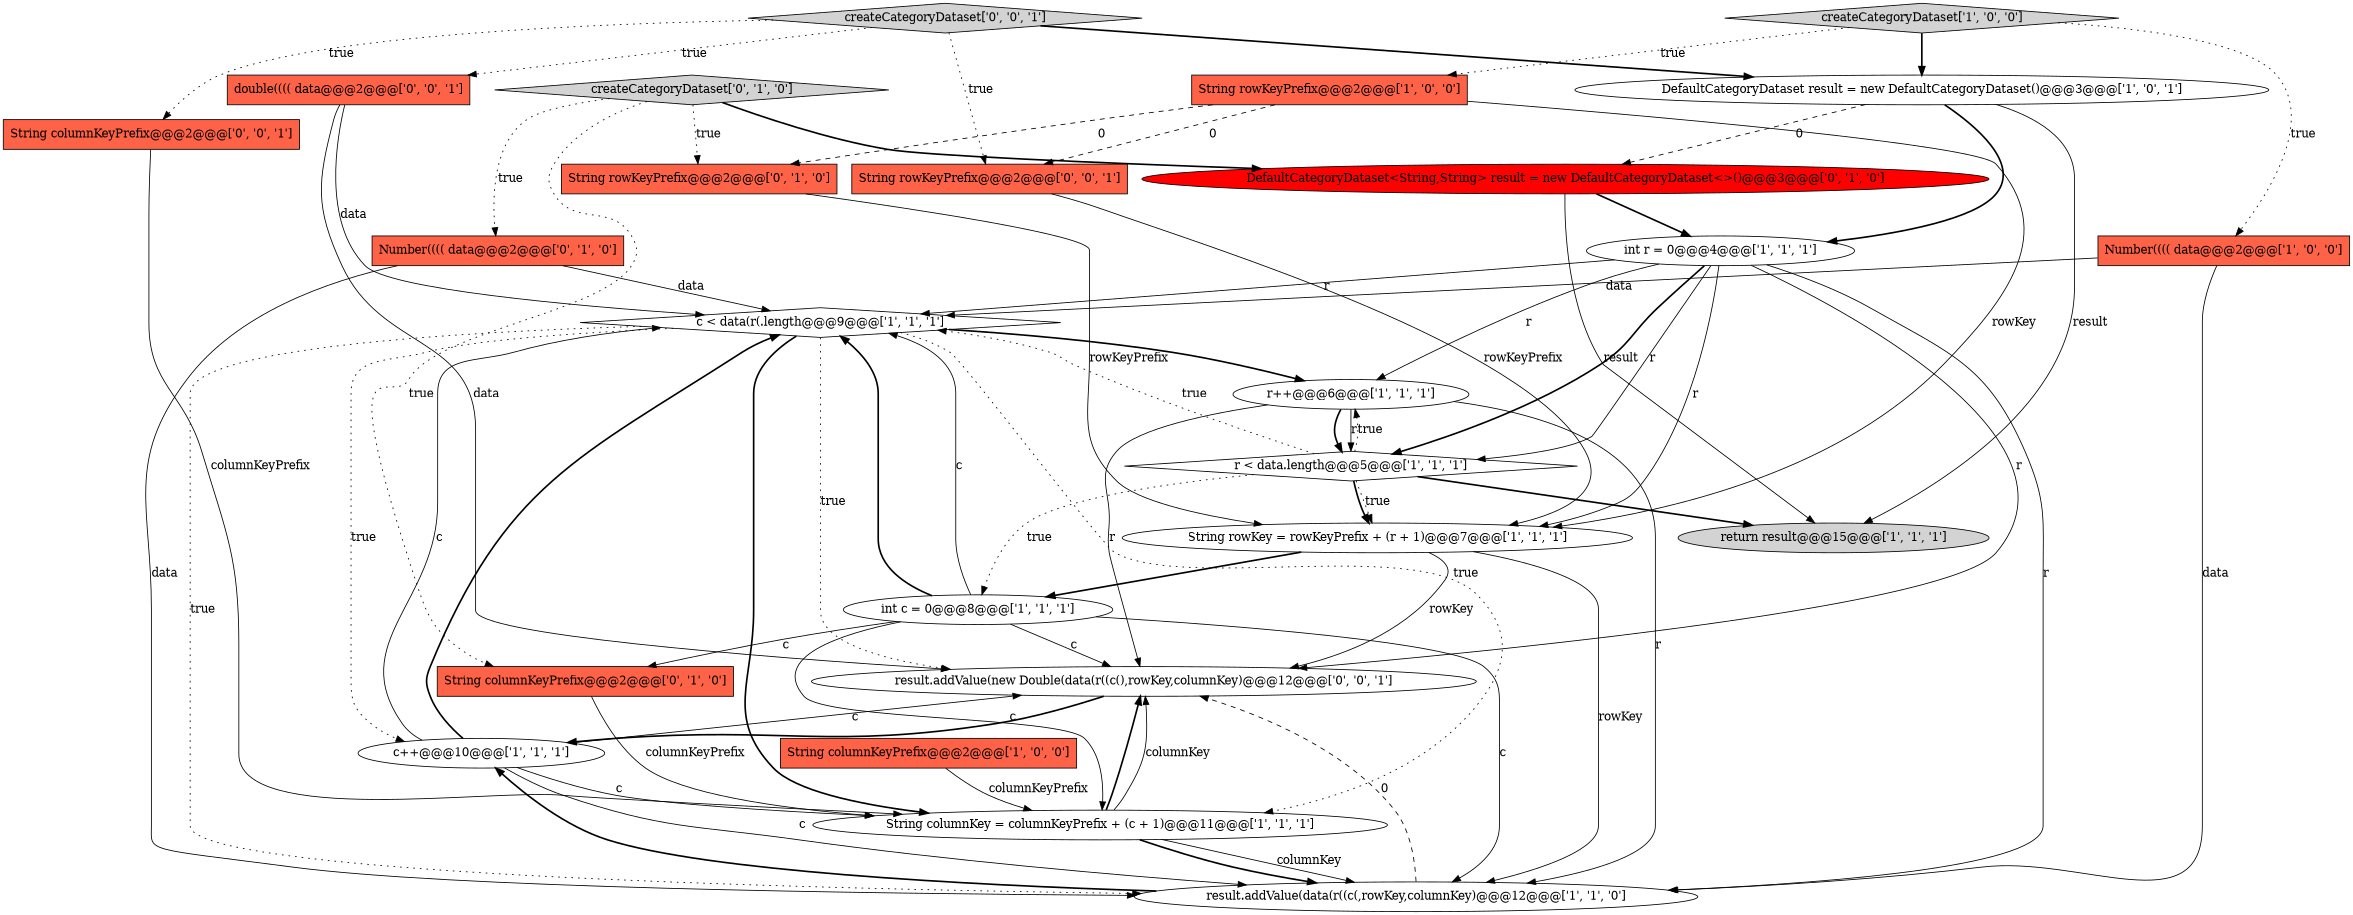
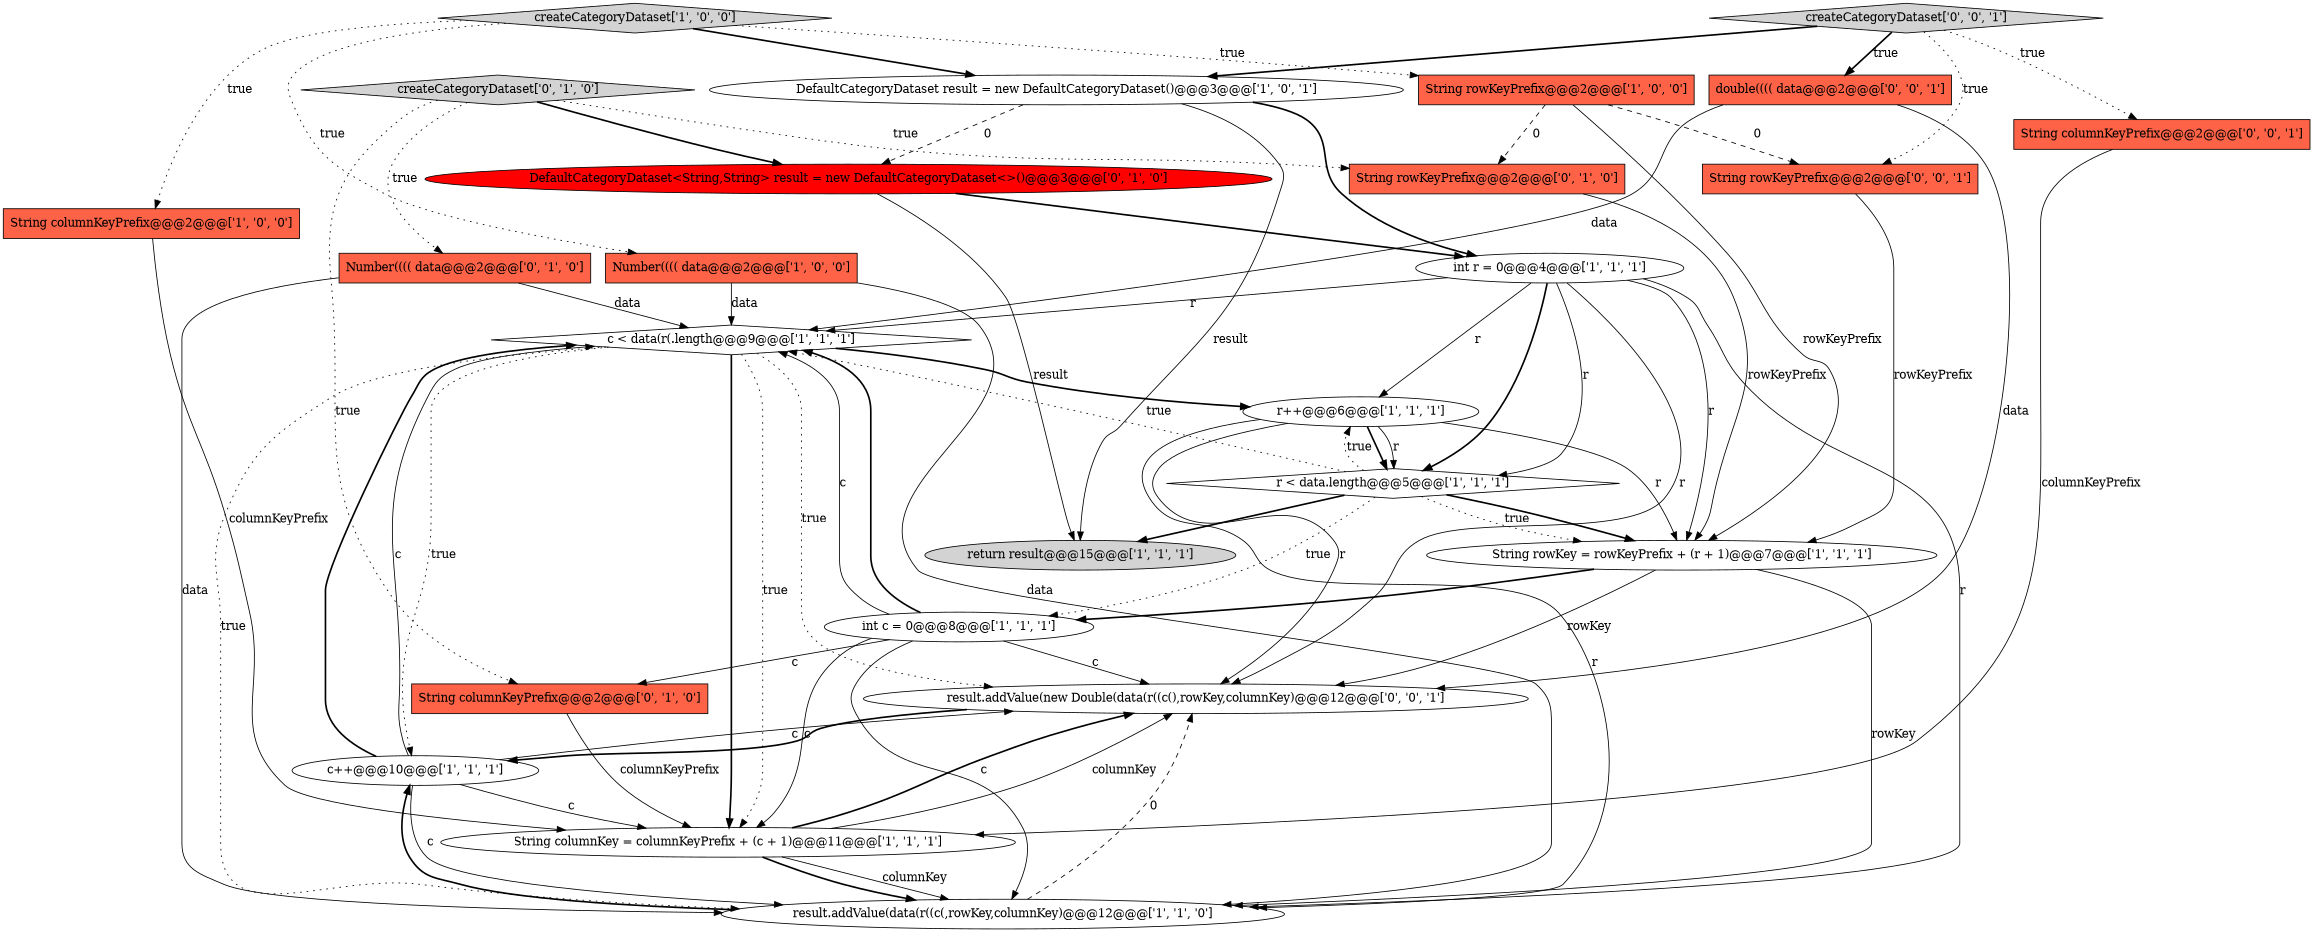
edge "createCategoryDataset['1', '0', '0']" -> "String columnKeyPrefix@@@2@@@['1', '0', '0']": added, label "true"
edge "createCategoryDataset['0', '0', '1']" -> "double(((( data@@@2@@@['0', '0', '1']": style dotted -> bold
edge "String rowKeyPrefix@@@2@@@['1', '0', '0']" -> "String rowKey = rowKeyPrefix + (r + 1)@@@7@@@['1', '1', '1']": label "rowKey" -> "rowKeyPrefix"
edge "r++@@@6@@@['1', '1', '1']" -> "String rowKey = rowKeyPrefix + (r + 1)@@@7@@@['1', '1', '1']": added, label "r"
